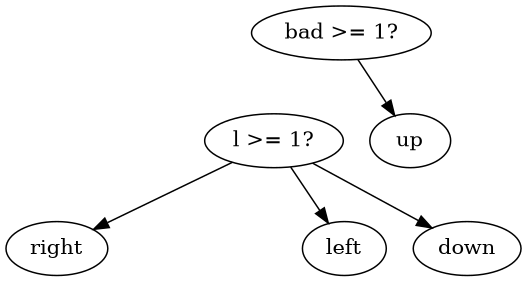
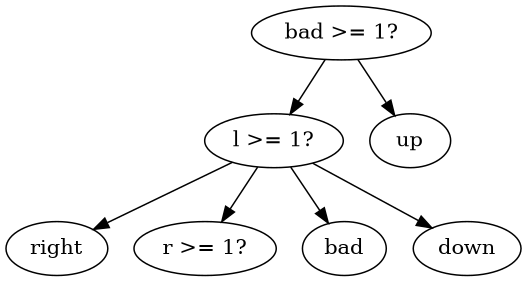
edge "bad >= 1?" -> "l >= 1?": added
node "r >= 1?": added
node "left": label "left" -> "bad"
